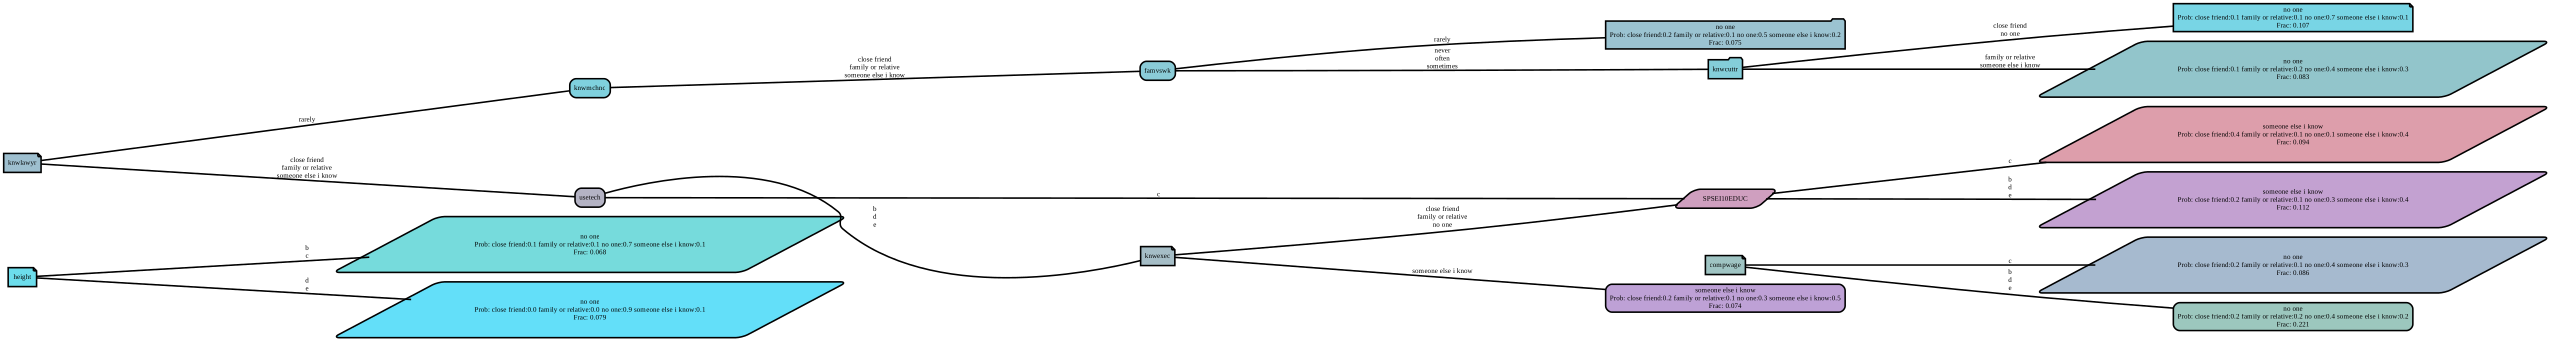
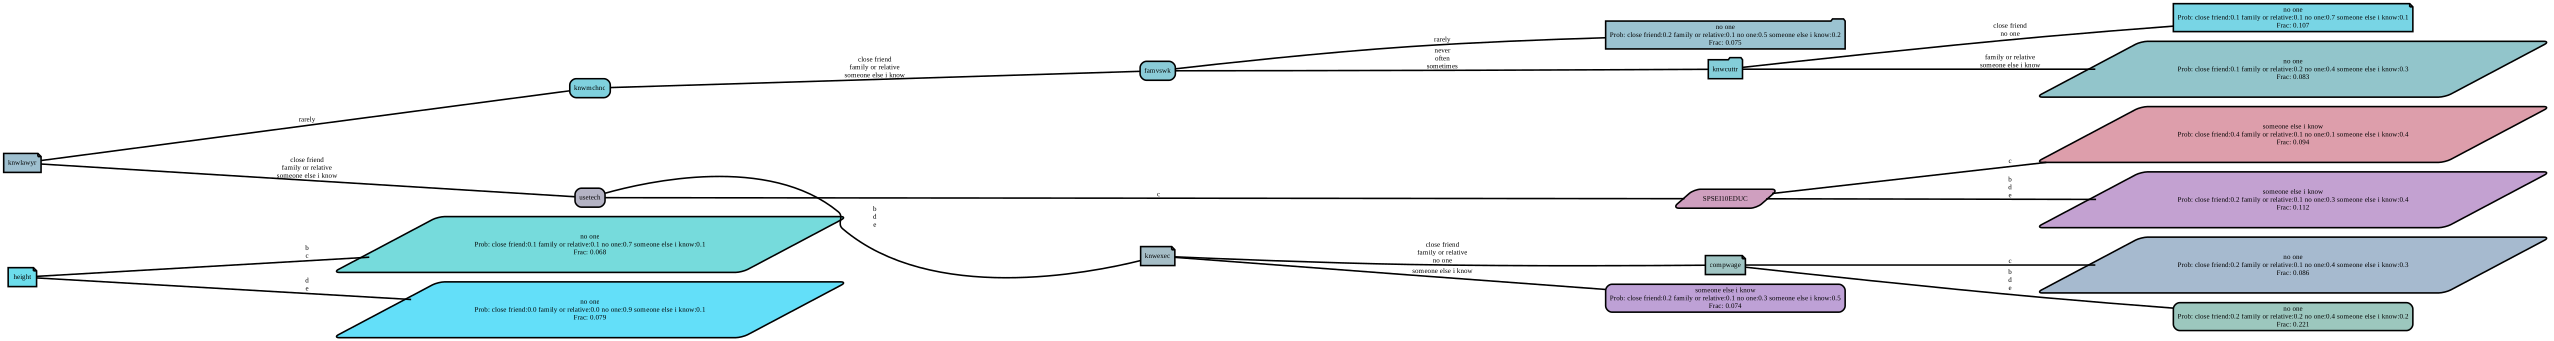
edge "SPSEI10EDUC" -- "knwexec": now "compwage" -- "knwexec"
